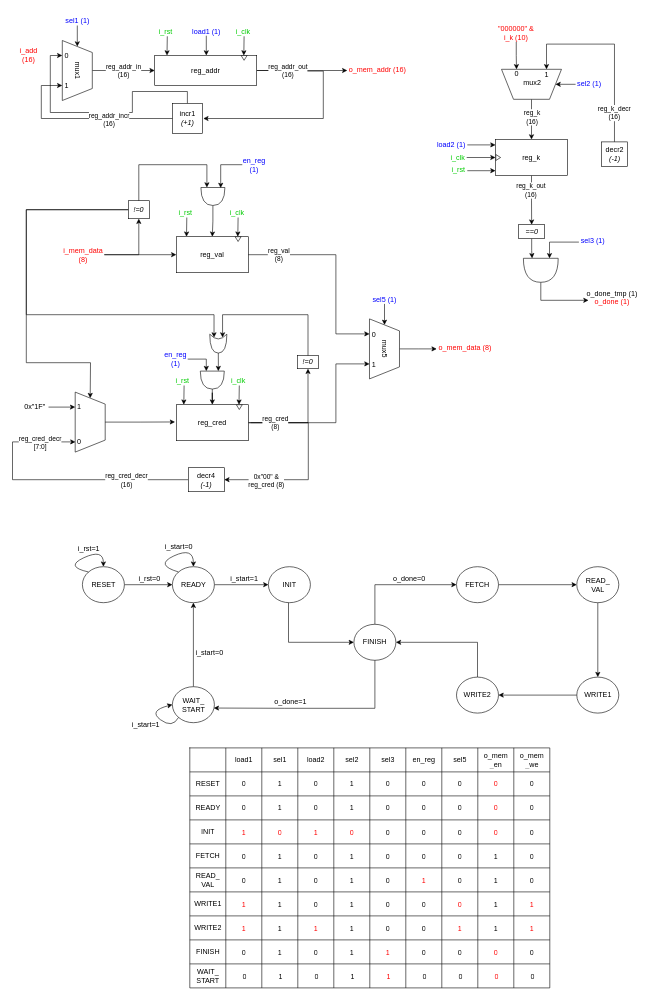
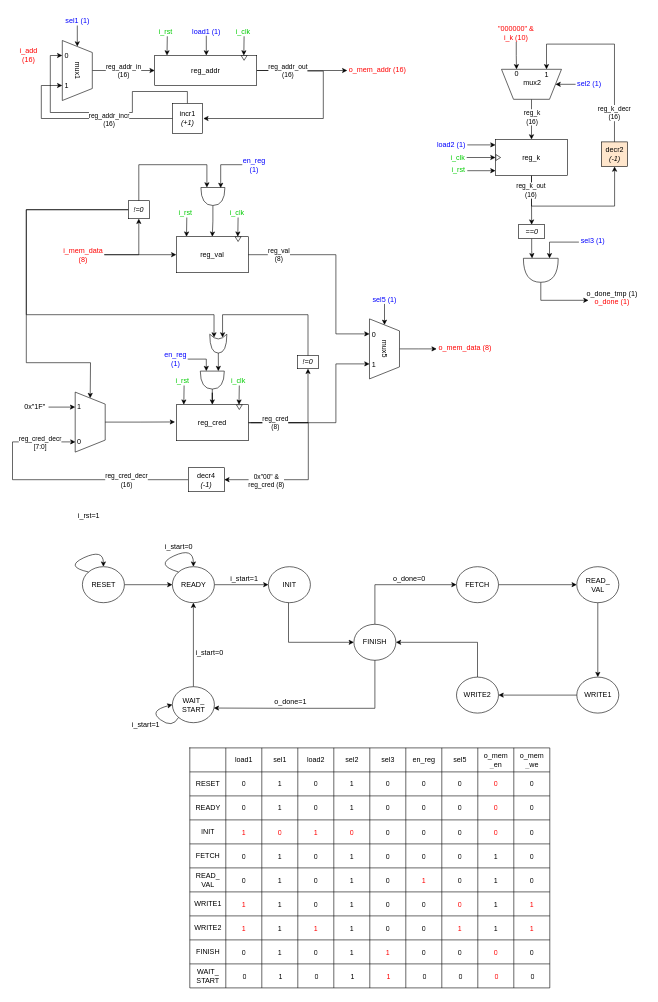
node "decr2 (-1)": fillcolor #ffffff -> #ffe6cc
edge "reg_k" -> "decr2 (-1)": added
node "i_rst=1": moved (88, 549) -> (88, 516)
node "i_rst=0": removed
